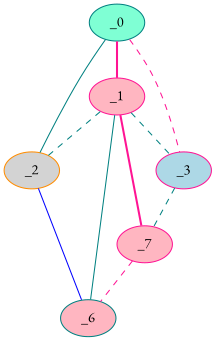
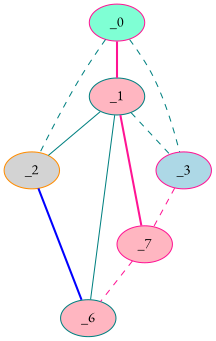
node "_0": color teal -> deeppink
edge "_0" -- "_3": color deeppink -> teal
edge "_0" -- "_2": style solid -> dashed
node "_1": color deeppink -> teal
edge "_1" -- "_2": style dashed -> solid
edge "_3" -- "_7": color teal -> deeppink
edge "_2" -- "_6": style solid -> bold
